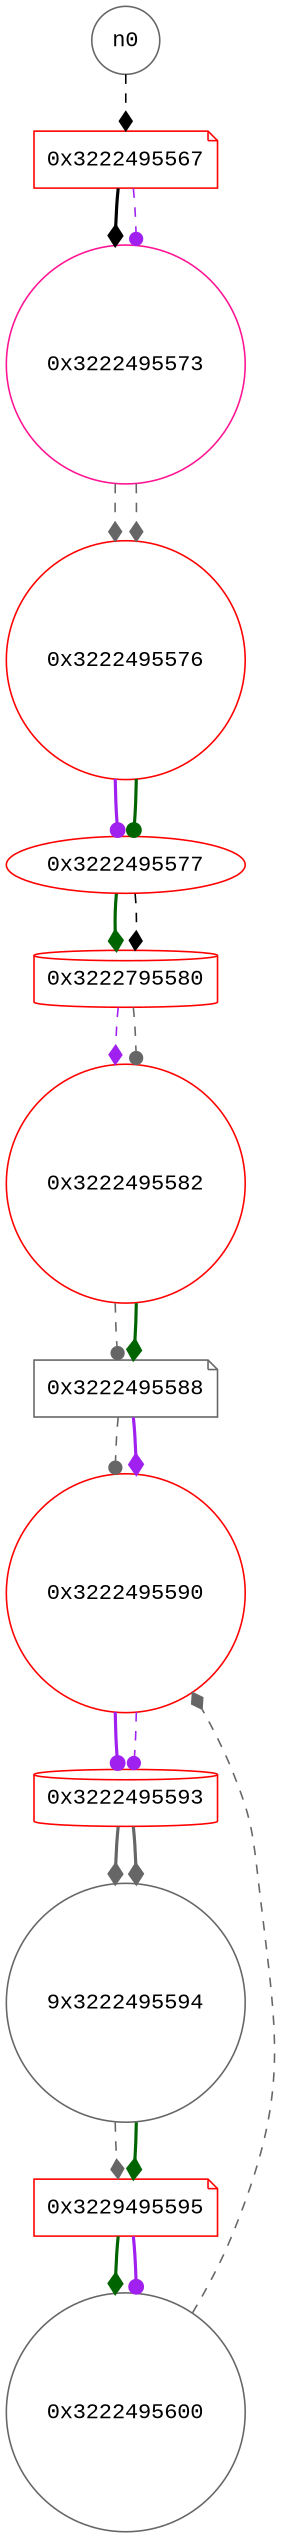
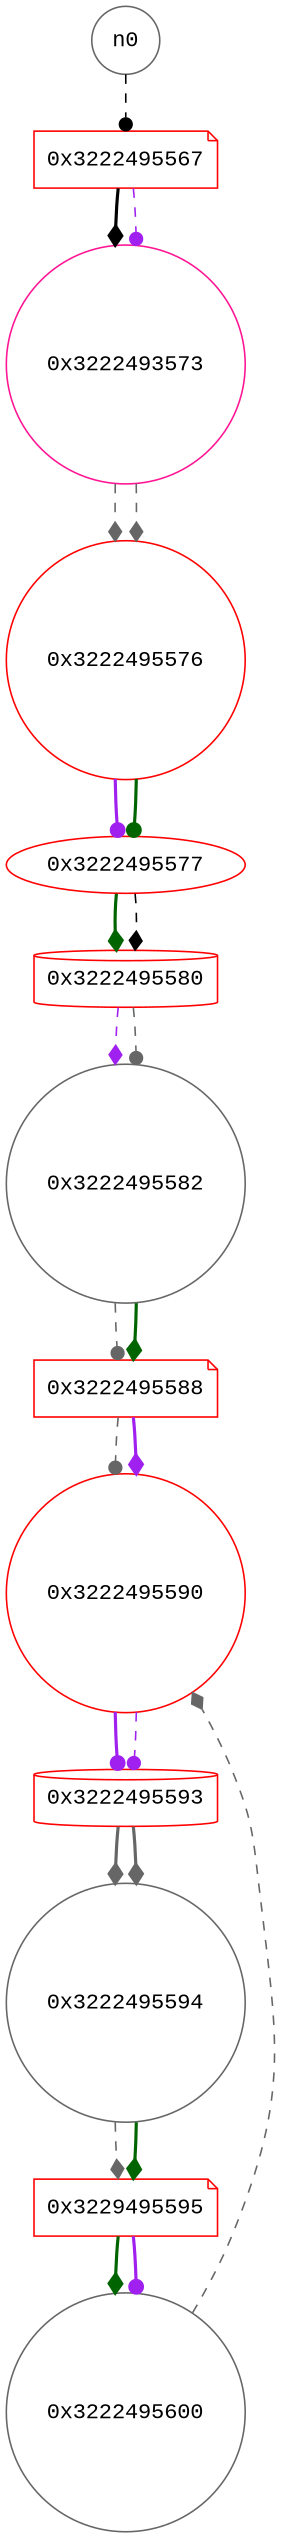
edge "n0" -> "0x3222495567": arrowhead diamond -> dot
node "0x3222495573": label "0x3222495573" -> "0x3222493573"
node "0x3222795580": label "0x3222795580" -> "0x3222495580"
node "0x3222495582": color red -> gray40
node "0x3222495588": color gray40 -> red
node "9x3222495594": label "9x3222495594" -> "0x3222495594"
